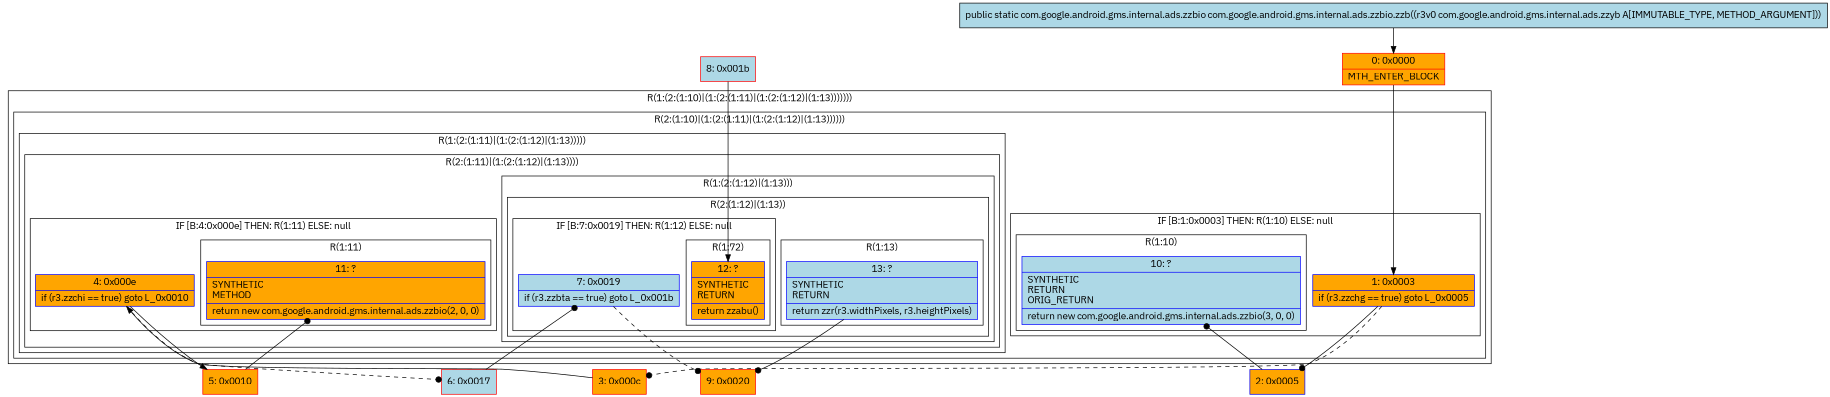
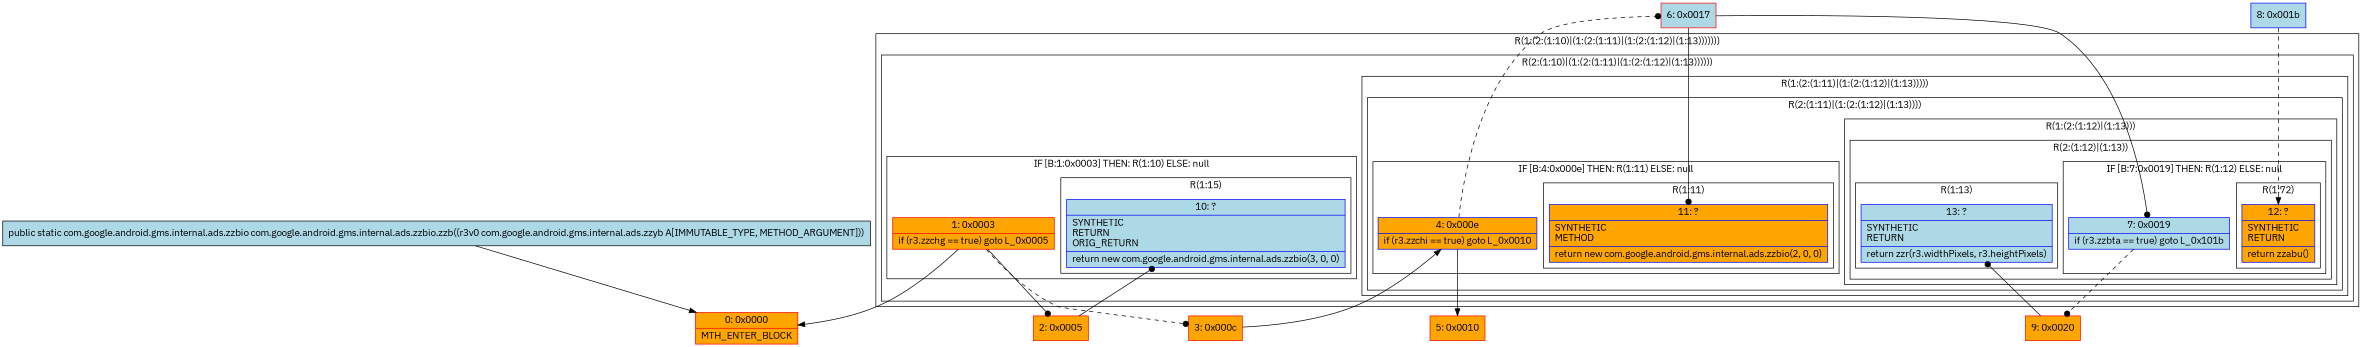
node "8: 0x001b": color red -> blue
edge "8: 0x001b" -> "12: ?": style solid -> dashed
edge "0: 0x0000" -> "1: 0x0003": reversed
cluster "R(1:10)": label "R(1:10)" -> "R(1:15)"
node "1: 0x0003": color blue -> red
node "7: 0x0019": text "if (r3.zzbta == true) goto L_0x001b" -> "if (r3.zzbta == true) goto L_0x101b"
edge "5: 0x0010" -> "11: ?": now "6: 0x0017" -> "11: ?"
edge "13: ?" -> "9: 0x0020": reversed
node "2: 0x0005": color blue -> red
